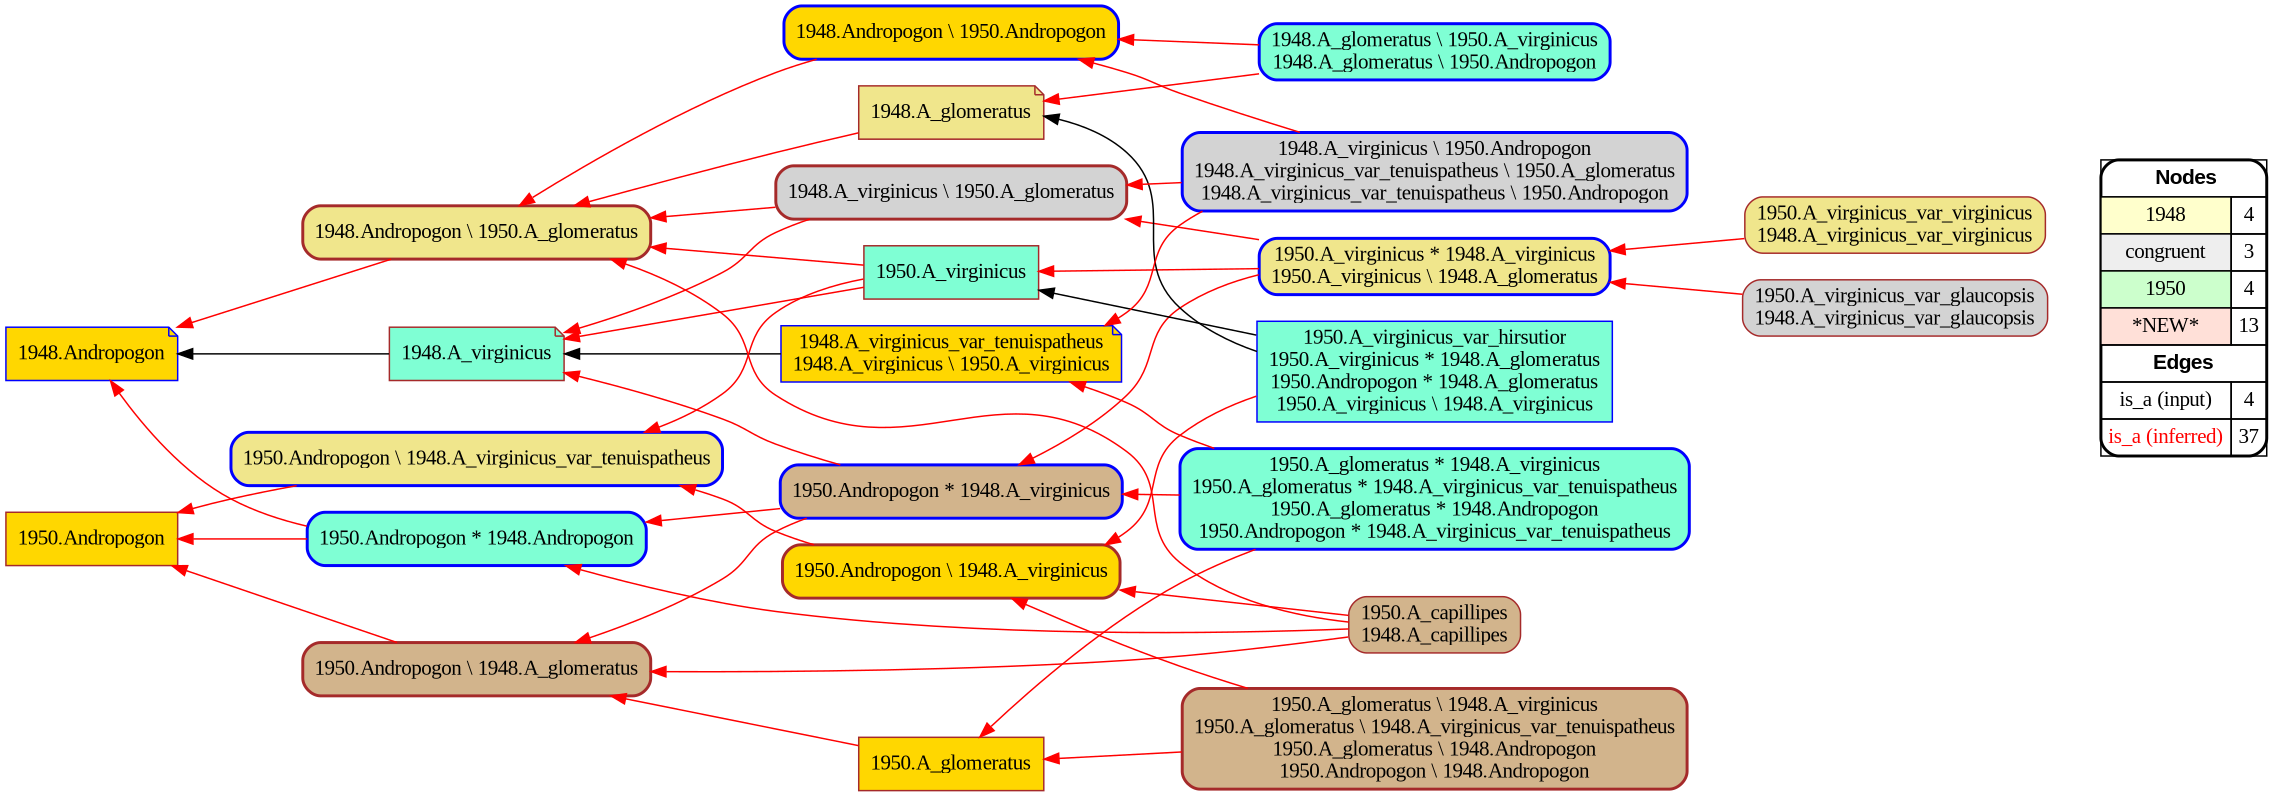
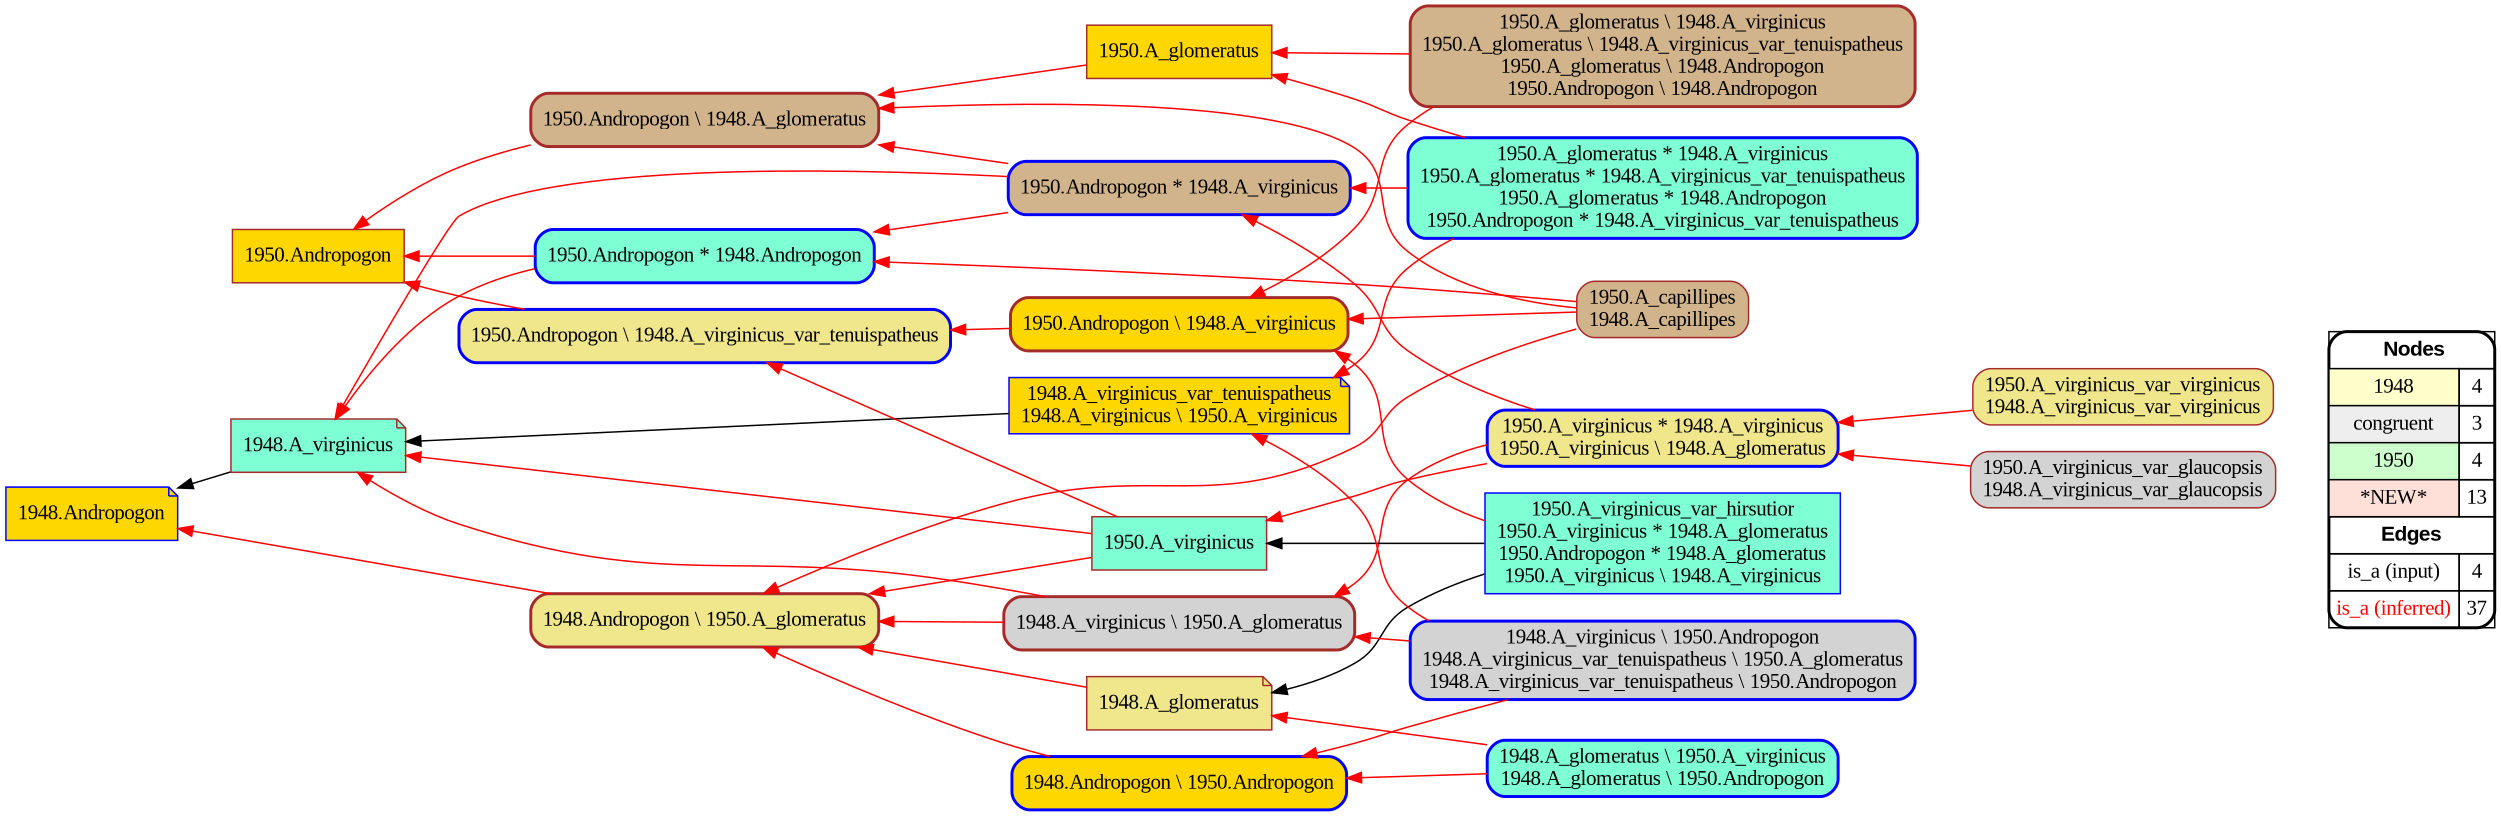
edge "1950.Andropogon * 1948.Andropogon" -> "1948.Andropogon": now "1950.Andropogon * 1948.Andropogon" -> "1948.A_virginicus"
